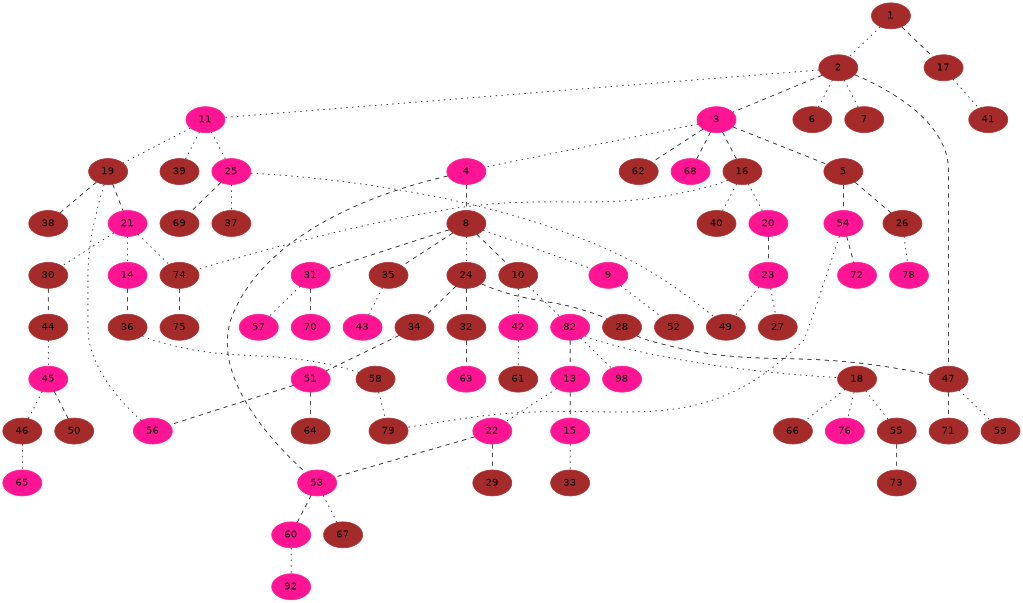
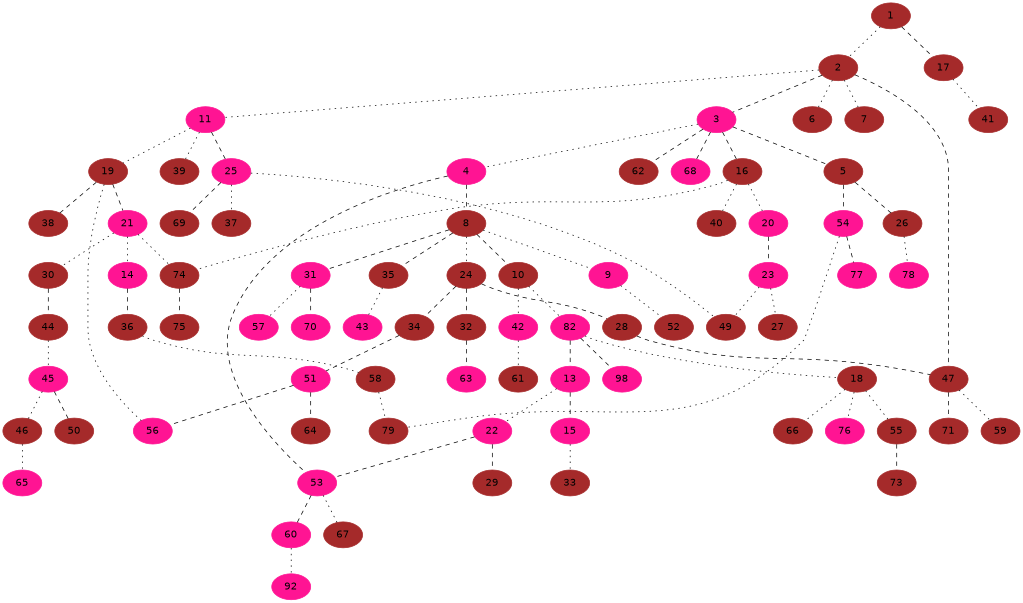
edge "11" -- "25": style dotted -> dashed
node "72": label "72" -> "77"
edge "82" -- "98": style dotted -> dashed
